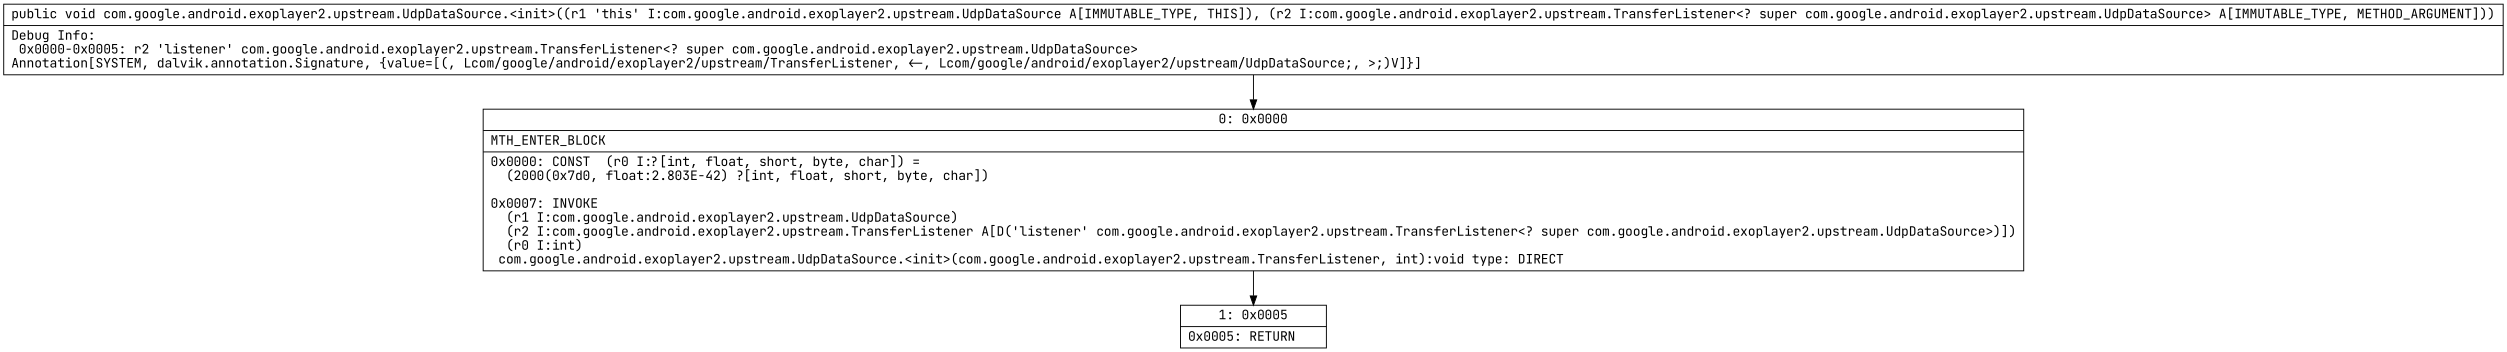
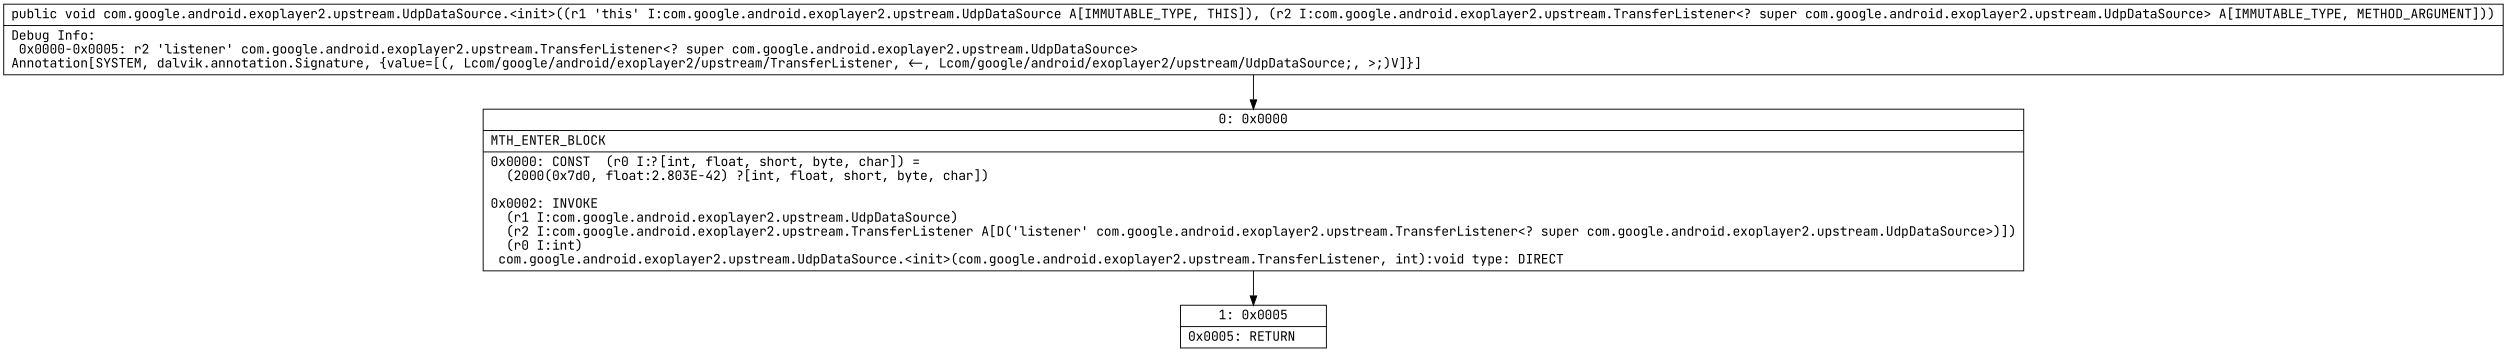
node "0: 0x0000": text "0x0007: INVOKE" -> "0x0002: INVOKE"
